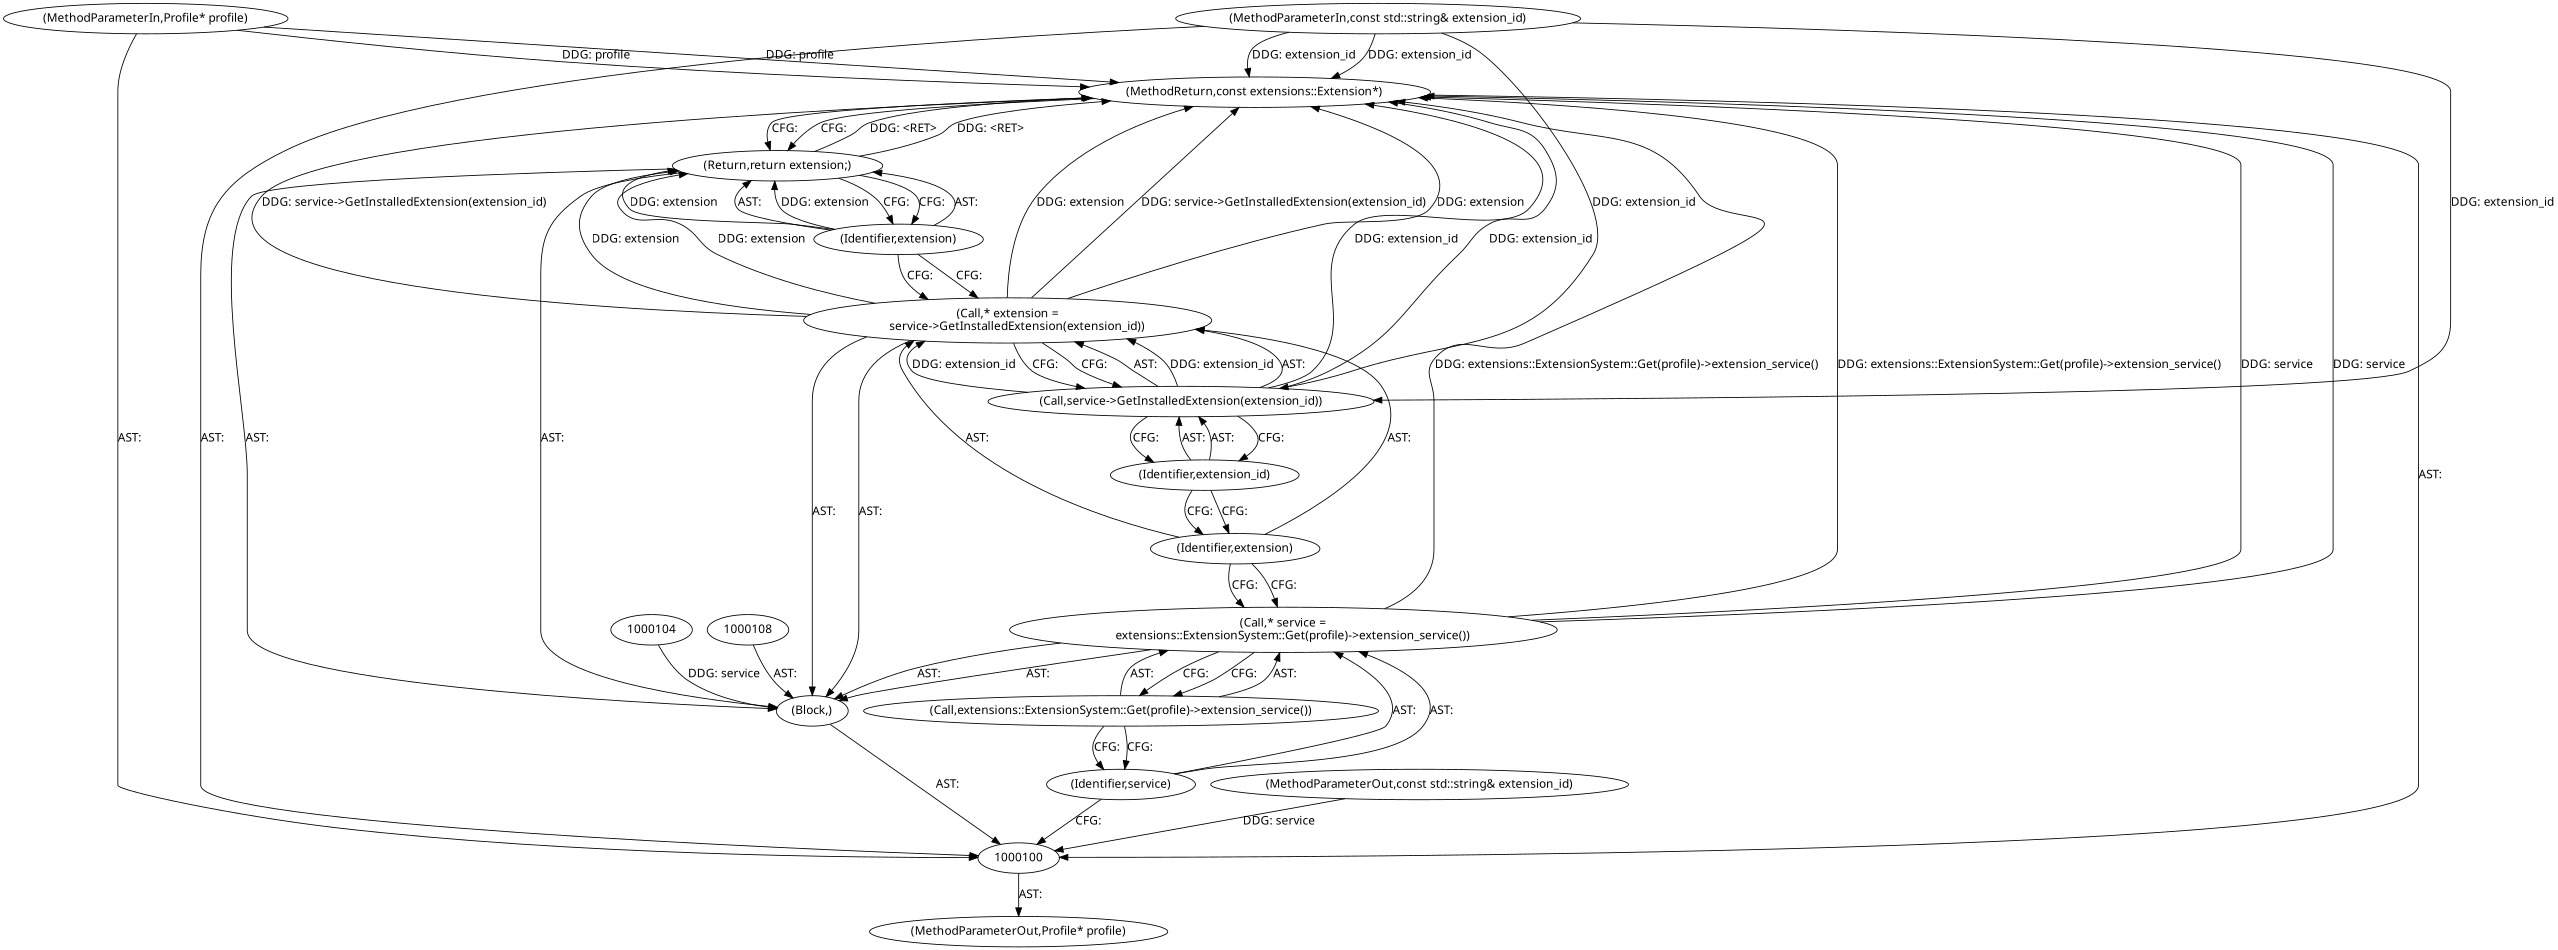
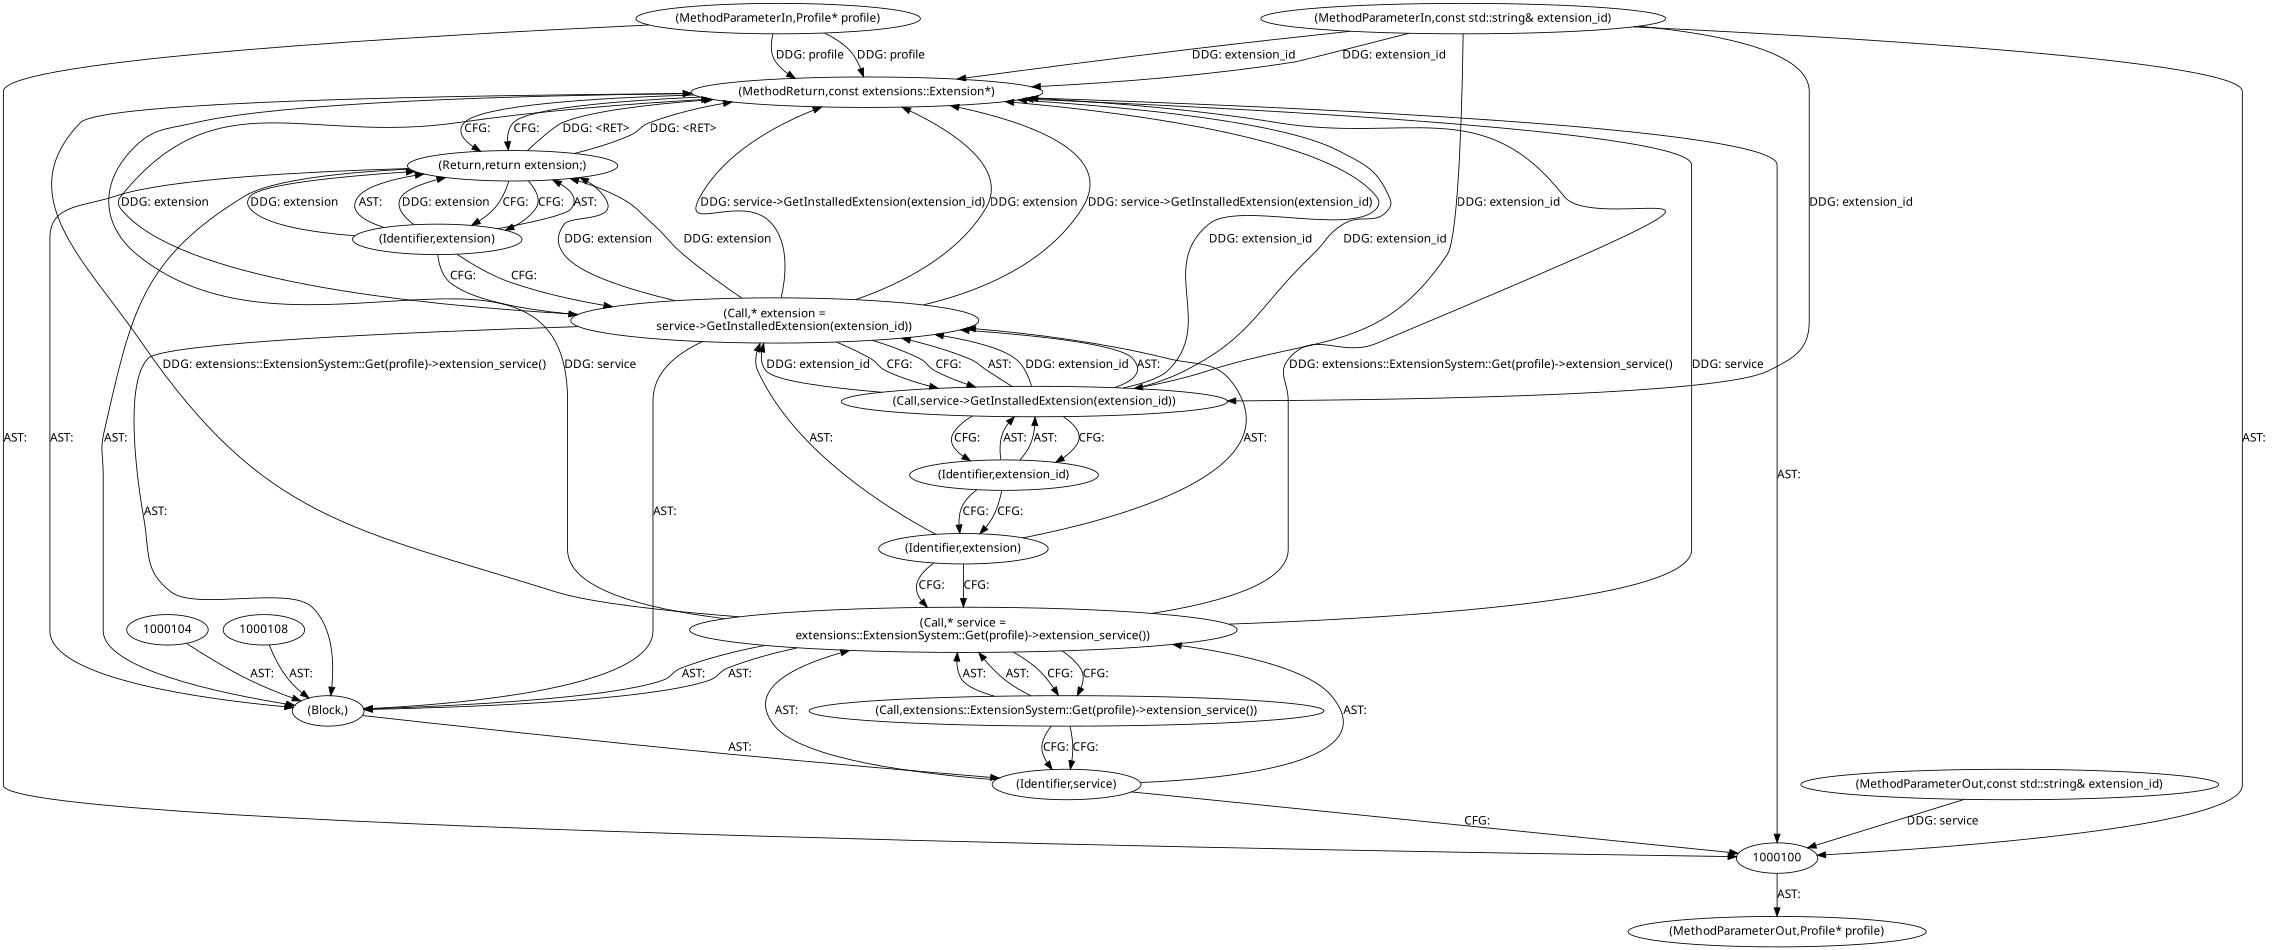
edge "1000104" -> "(Block,)": label "DDG: service" -> "AST: "
edge "(Block,)" -> "1000100": now "(Block,)" -> "(Identifier,service)"
